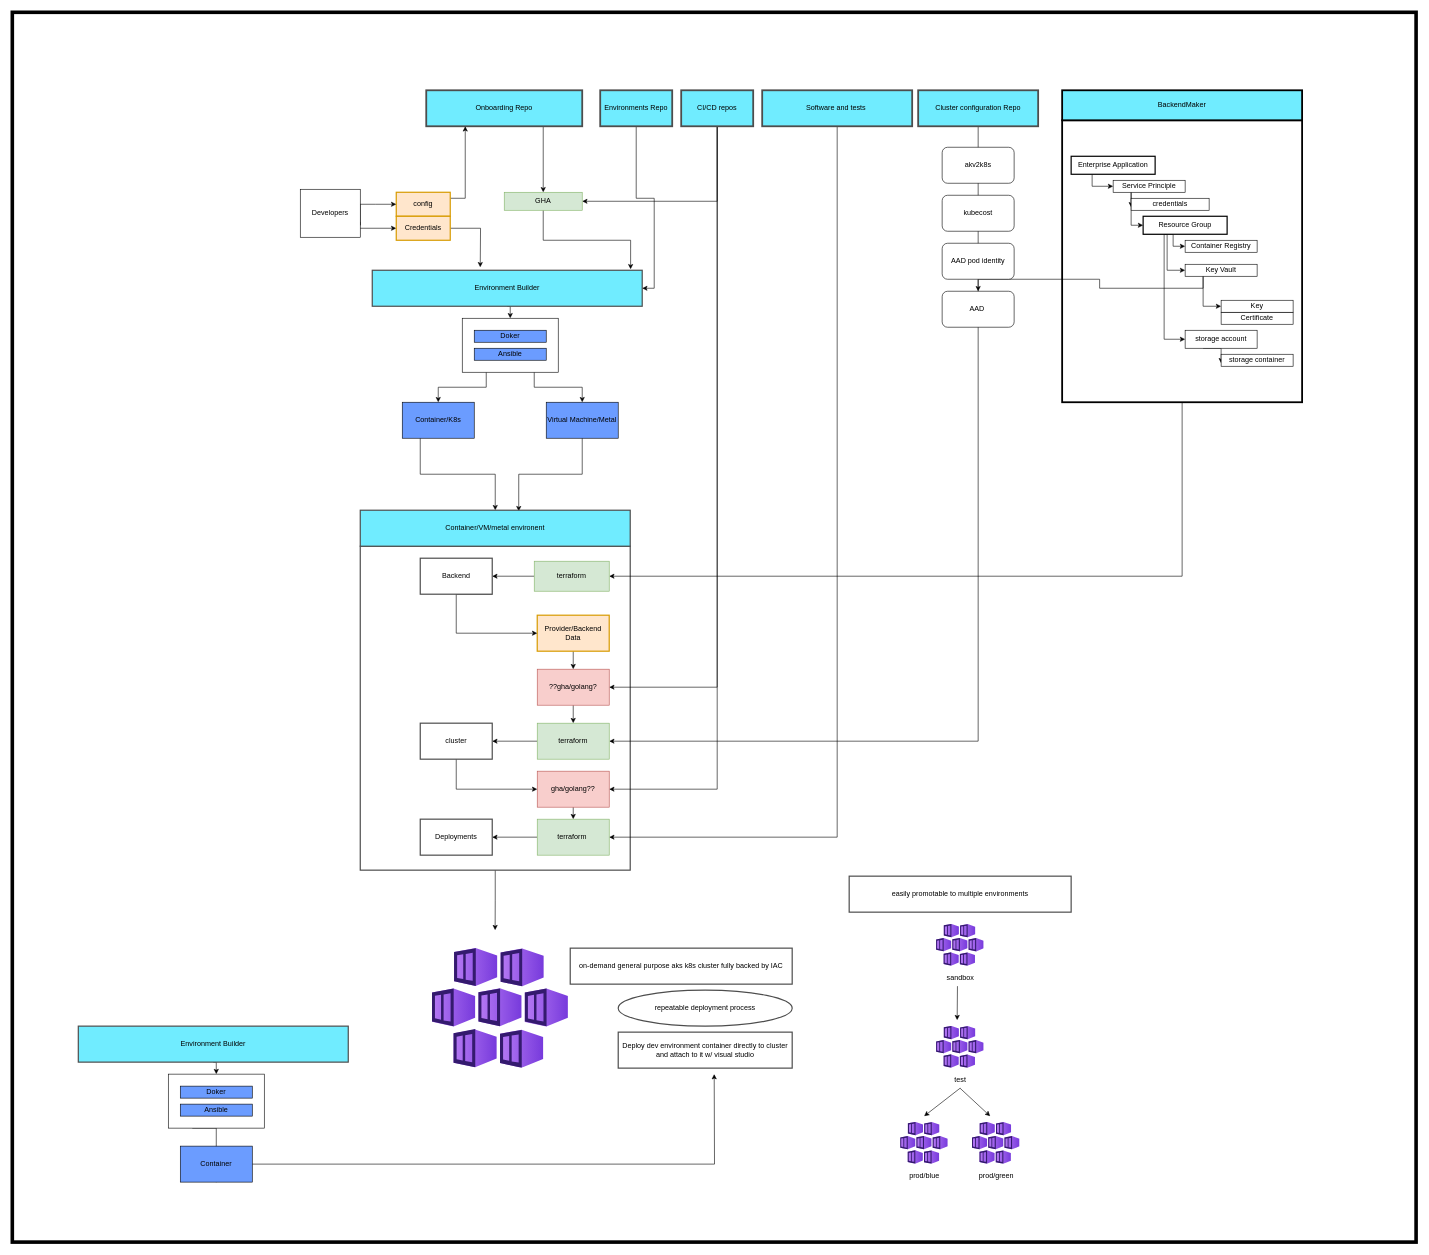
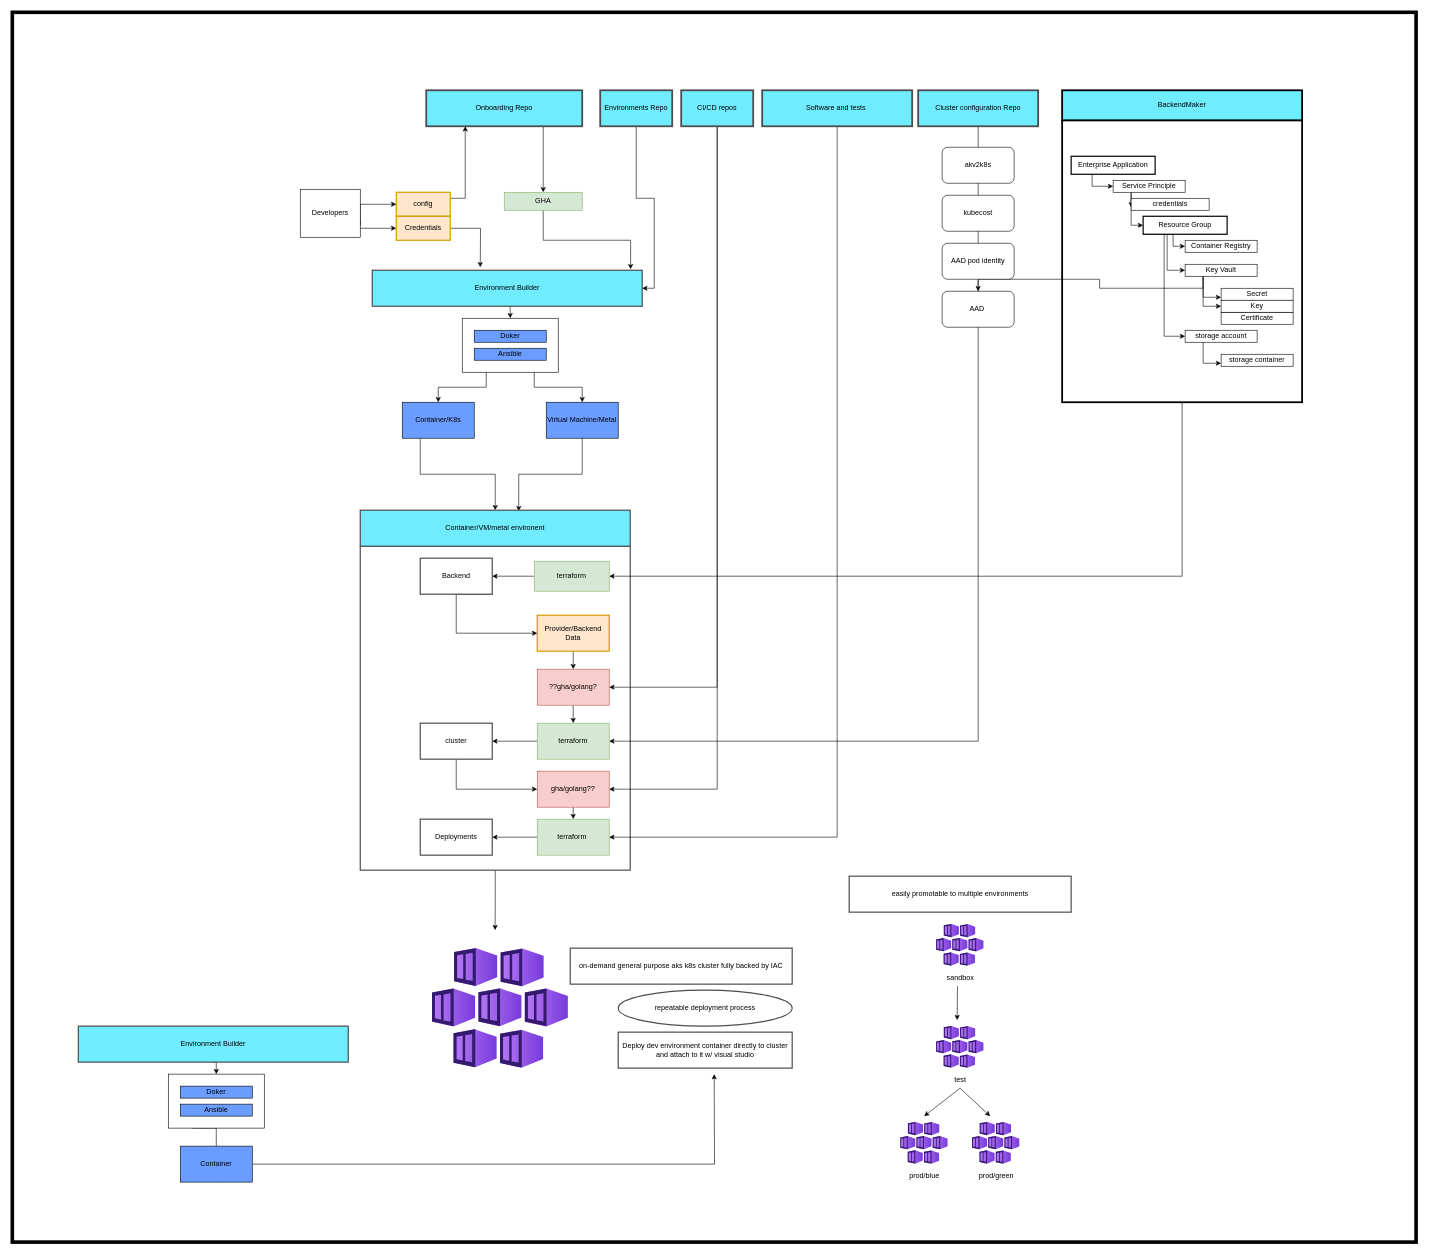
edge "CI/CD repos" -> "GHA": removed
node "Secret": added
edge "Key Vault" -> "Secret": added
node "storage account": size 72x18 -> 72x12
